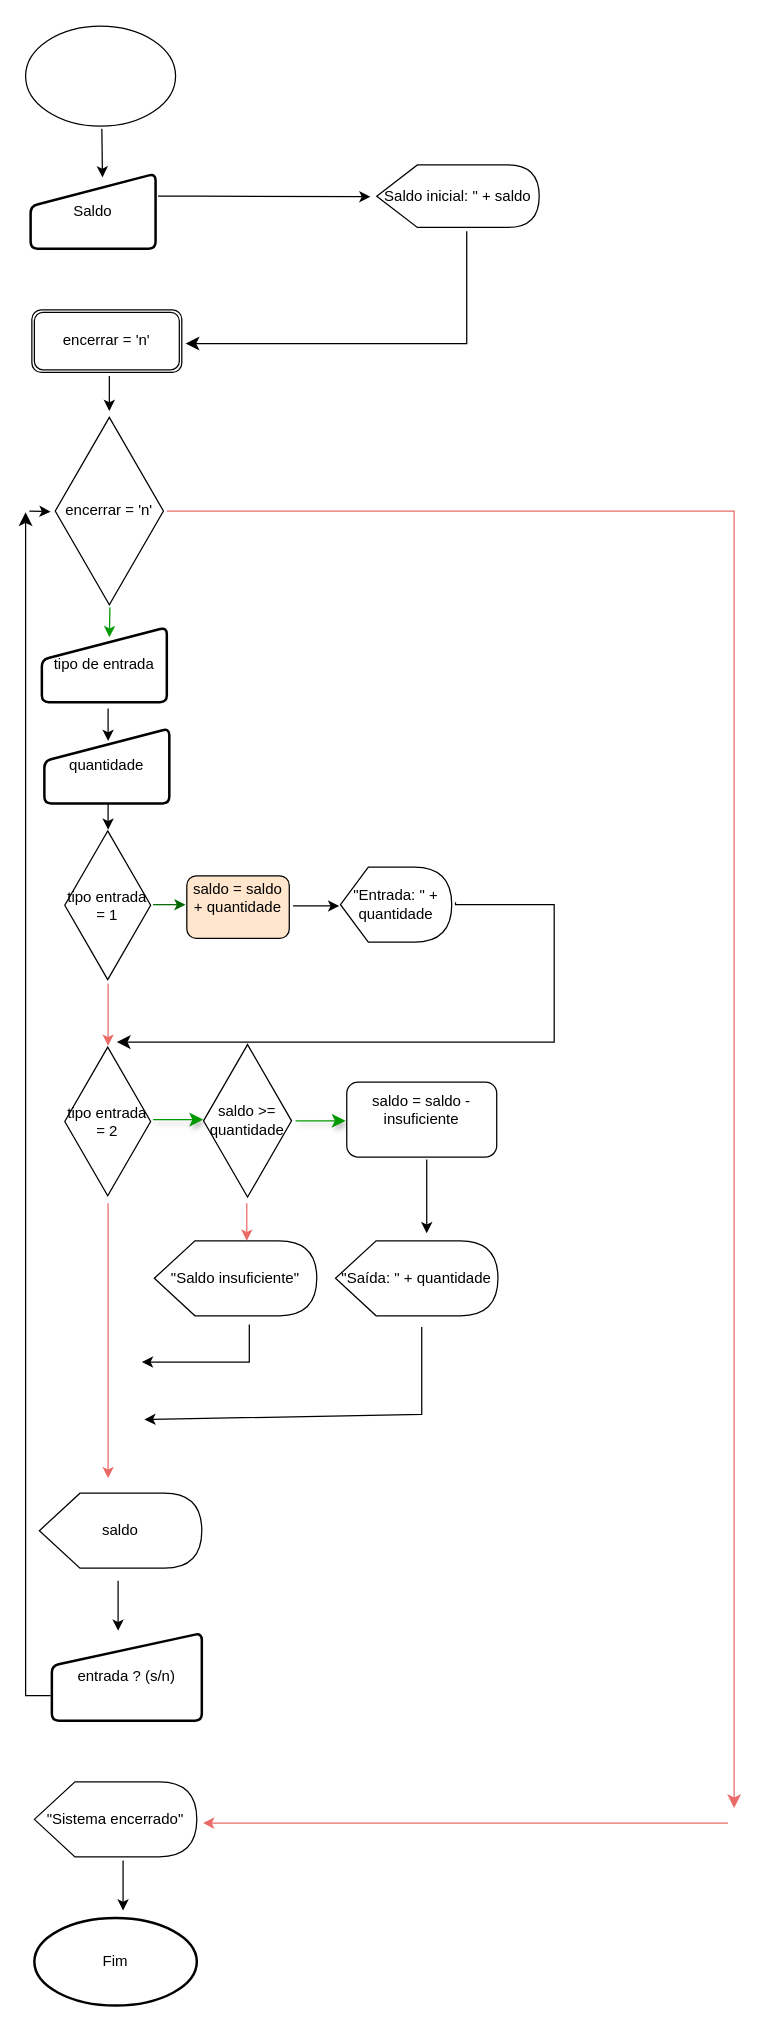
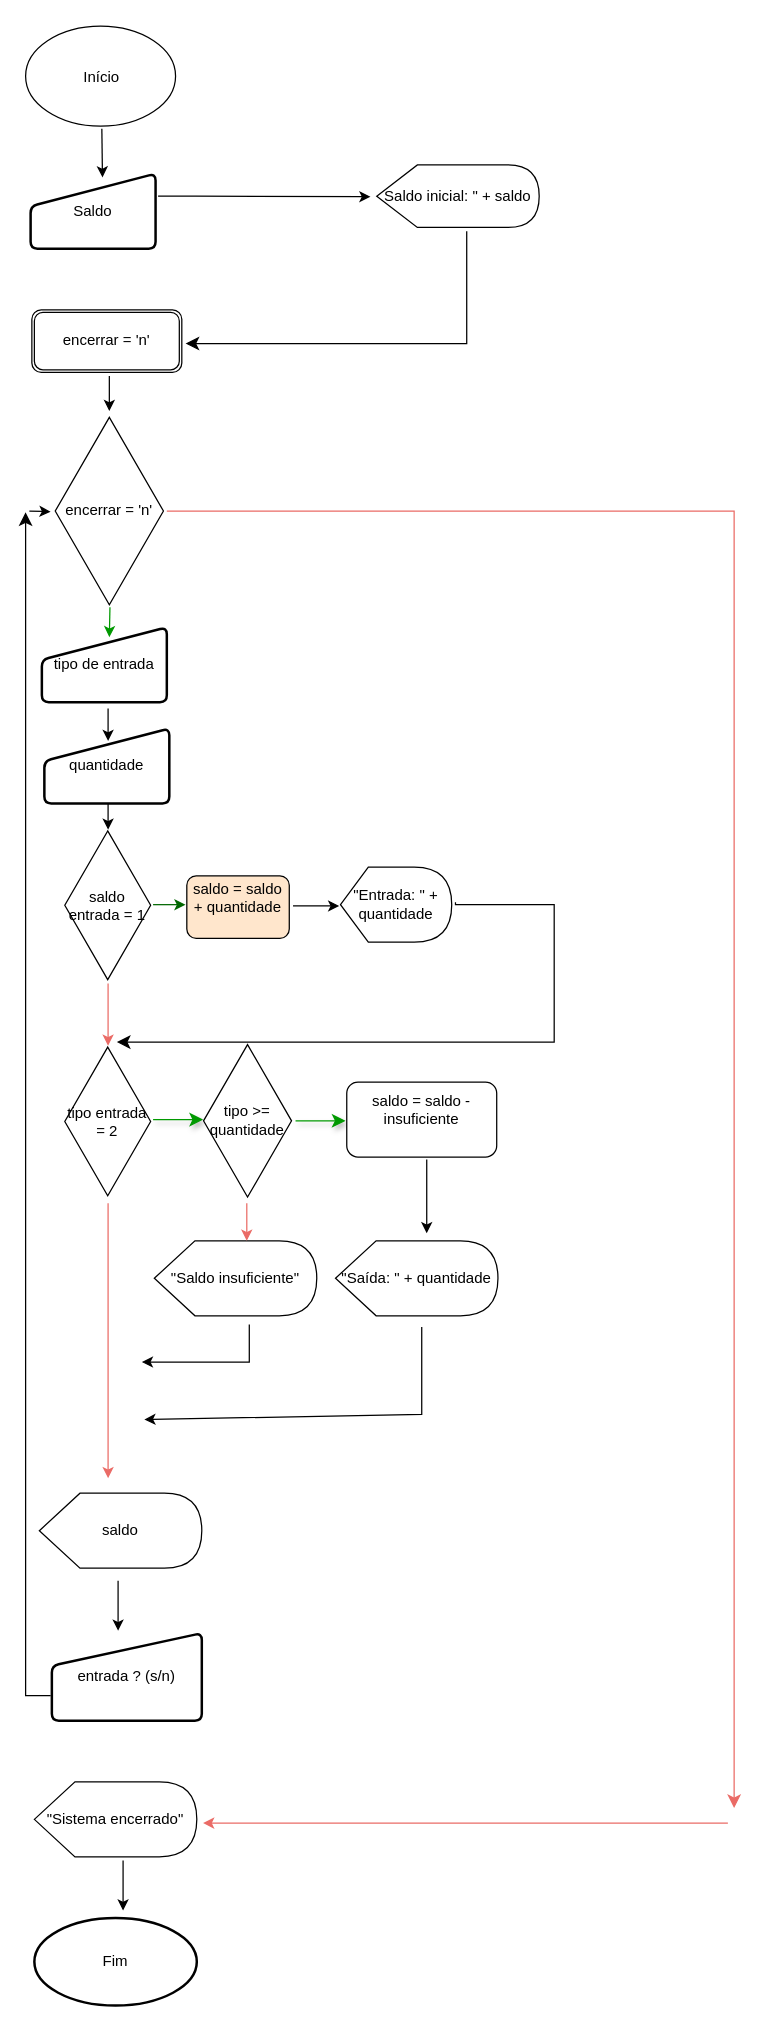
node "Início": added
node "tipo entrada = 1": label "tipo entrada = 1" -> "saldo entrada = 1"
node "saldo >= quantidade": label "saldo >= quantidade" -> "tipo >= quantidade"
